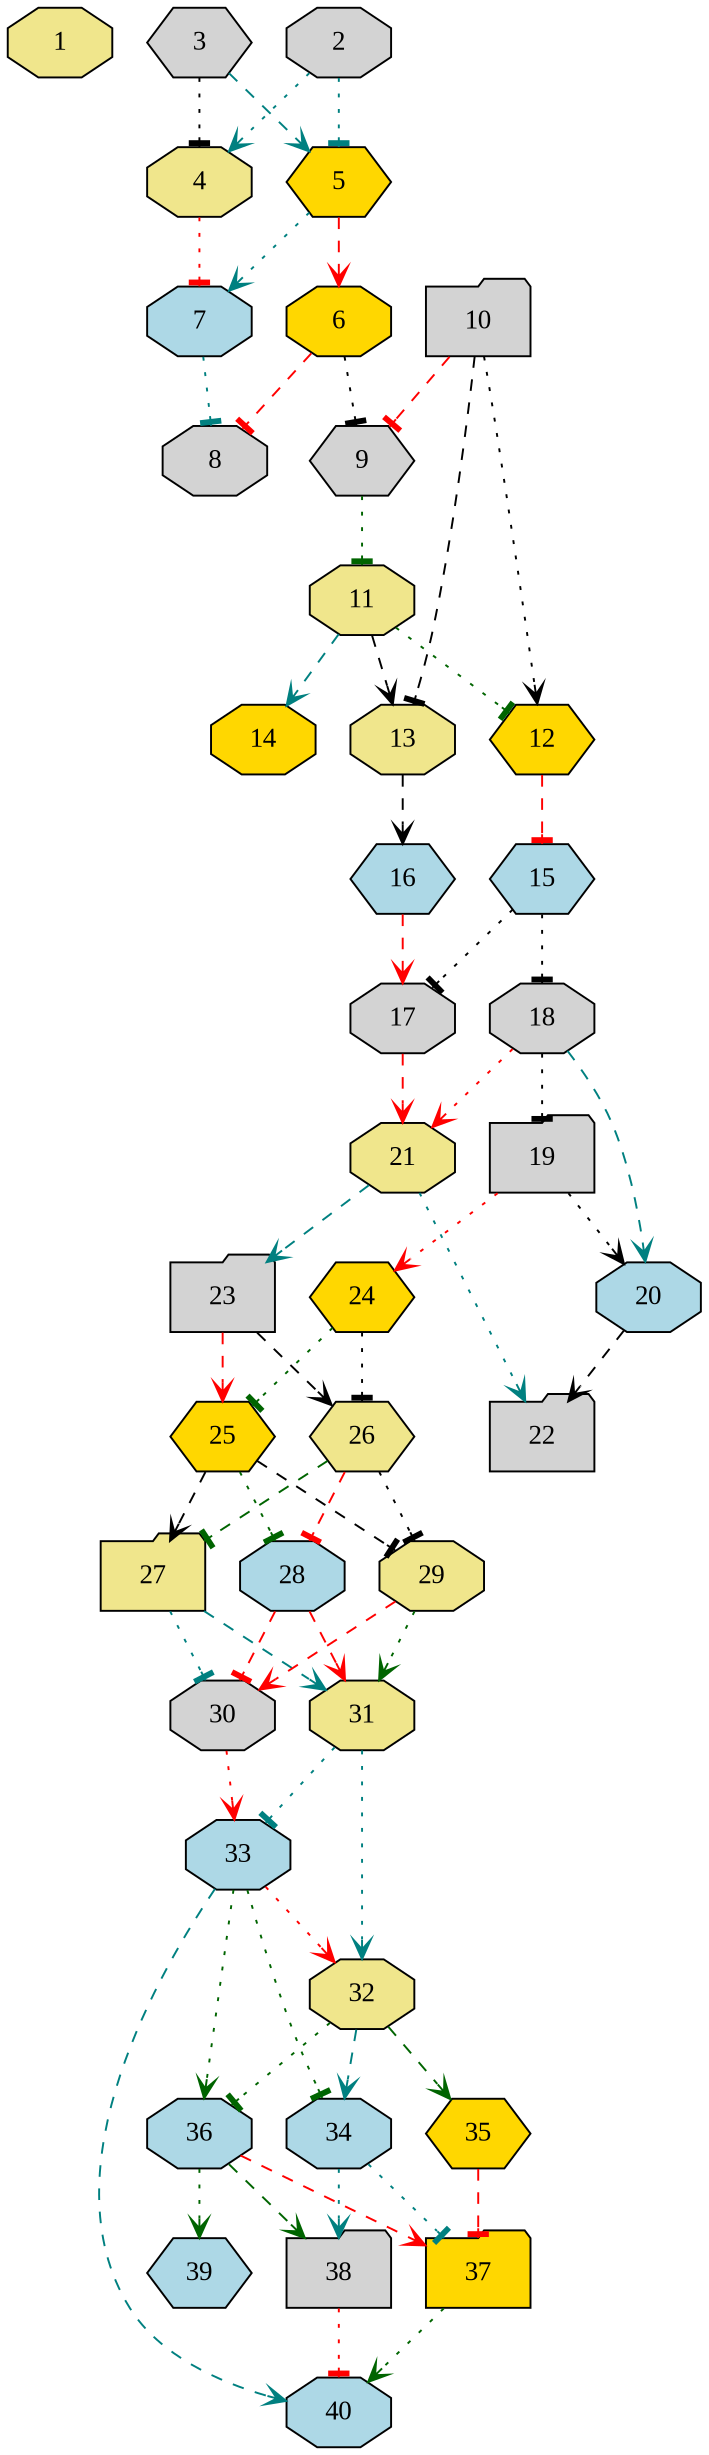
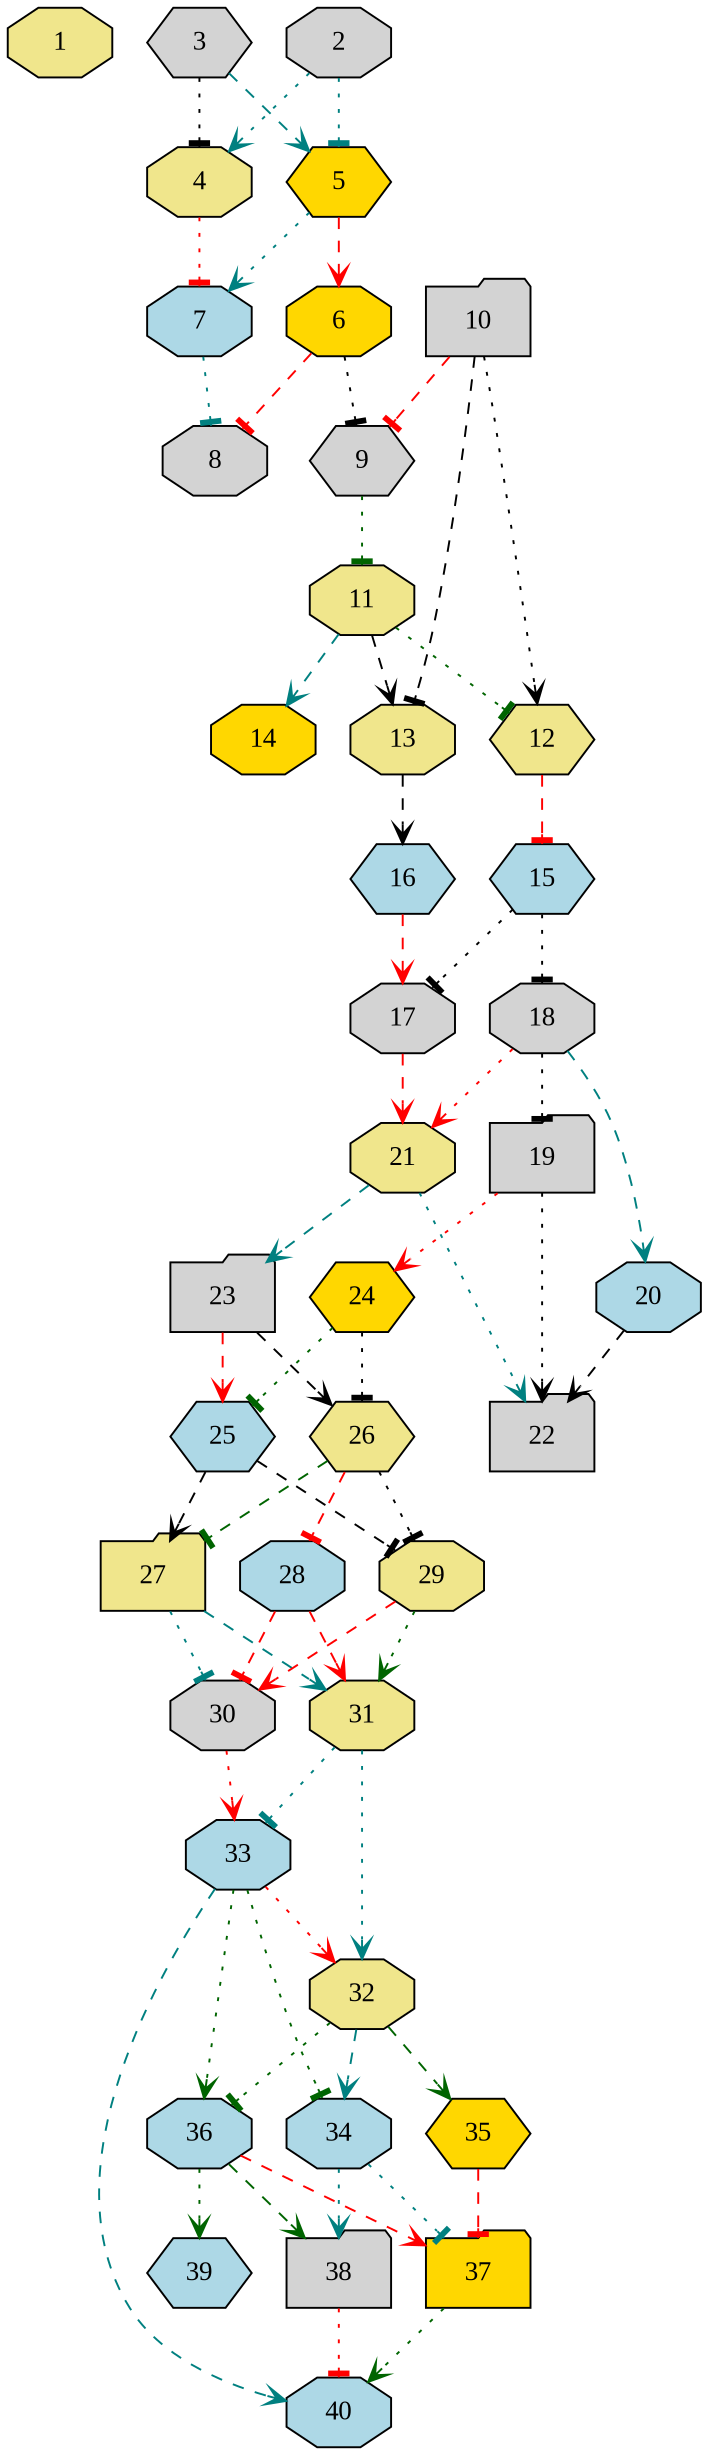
node "12": fillcolor gold -> khaki
edge "19" -> "20": now "19" -> "22"
node "25": fillcolor gold -> lightblue
edge "25" -> "28": removed
